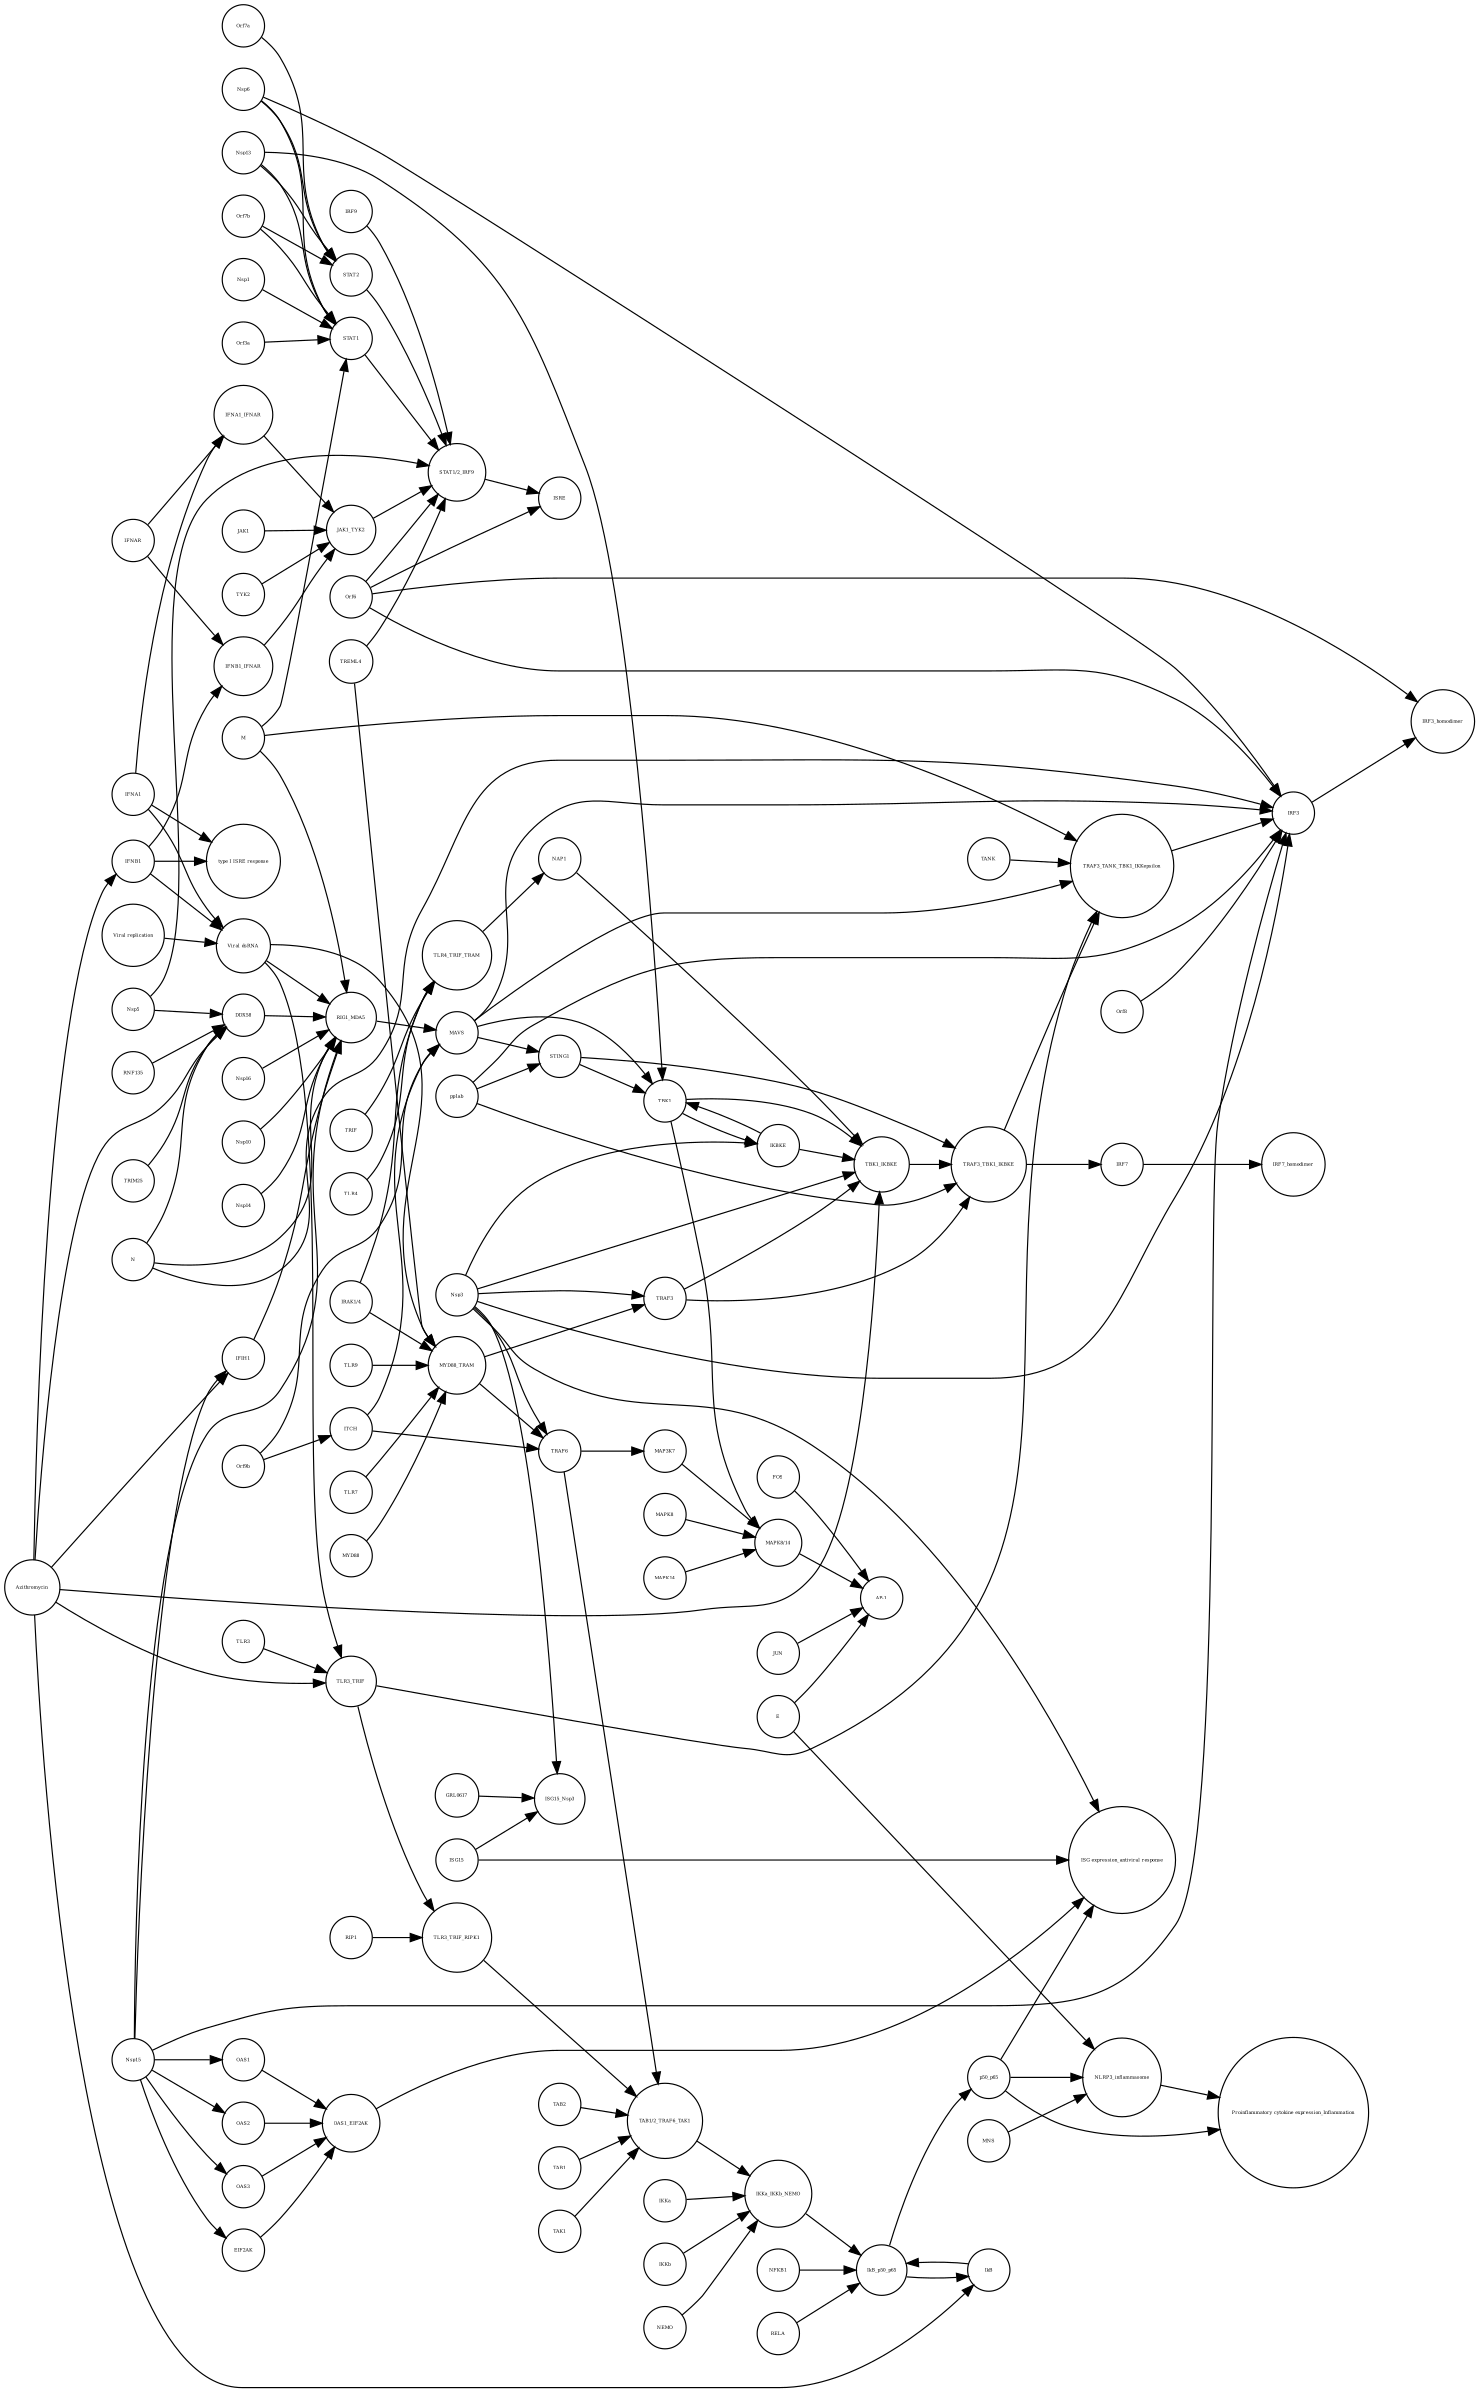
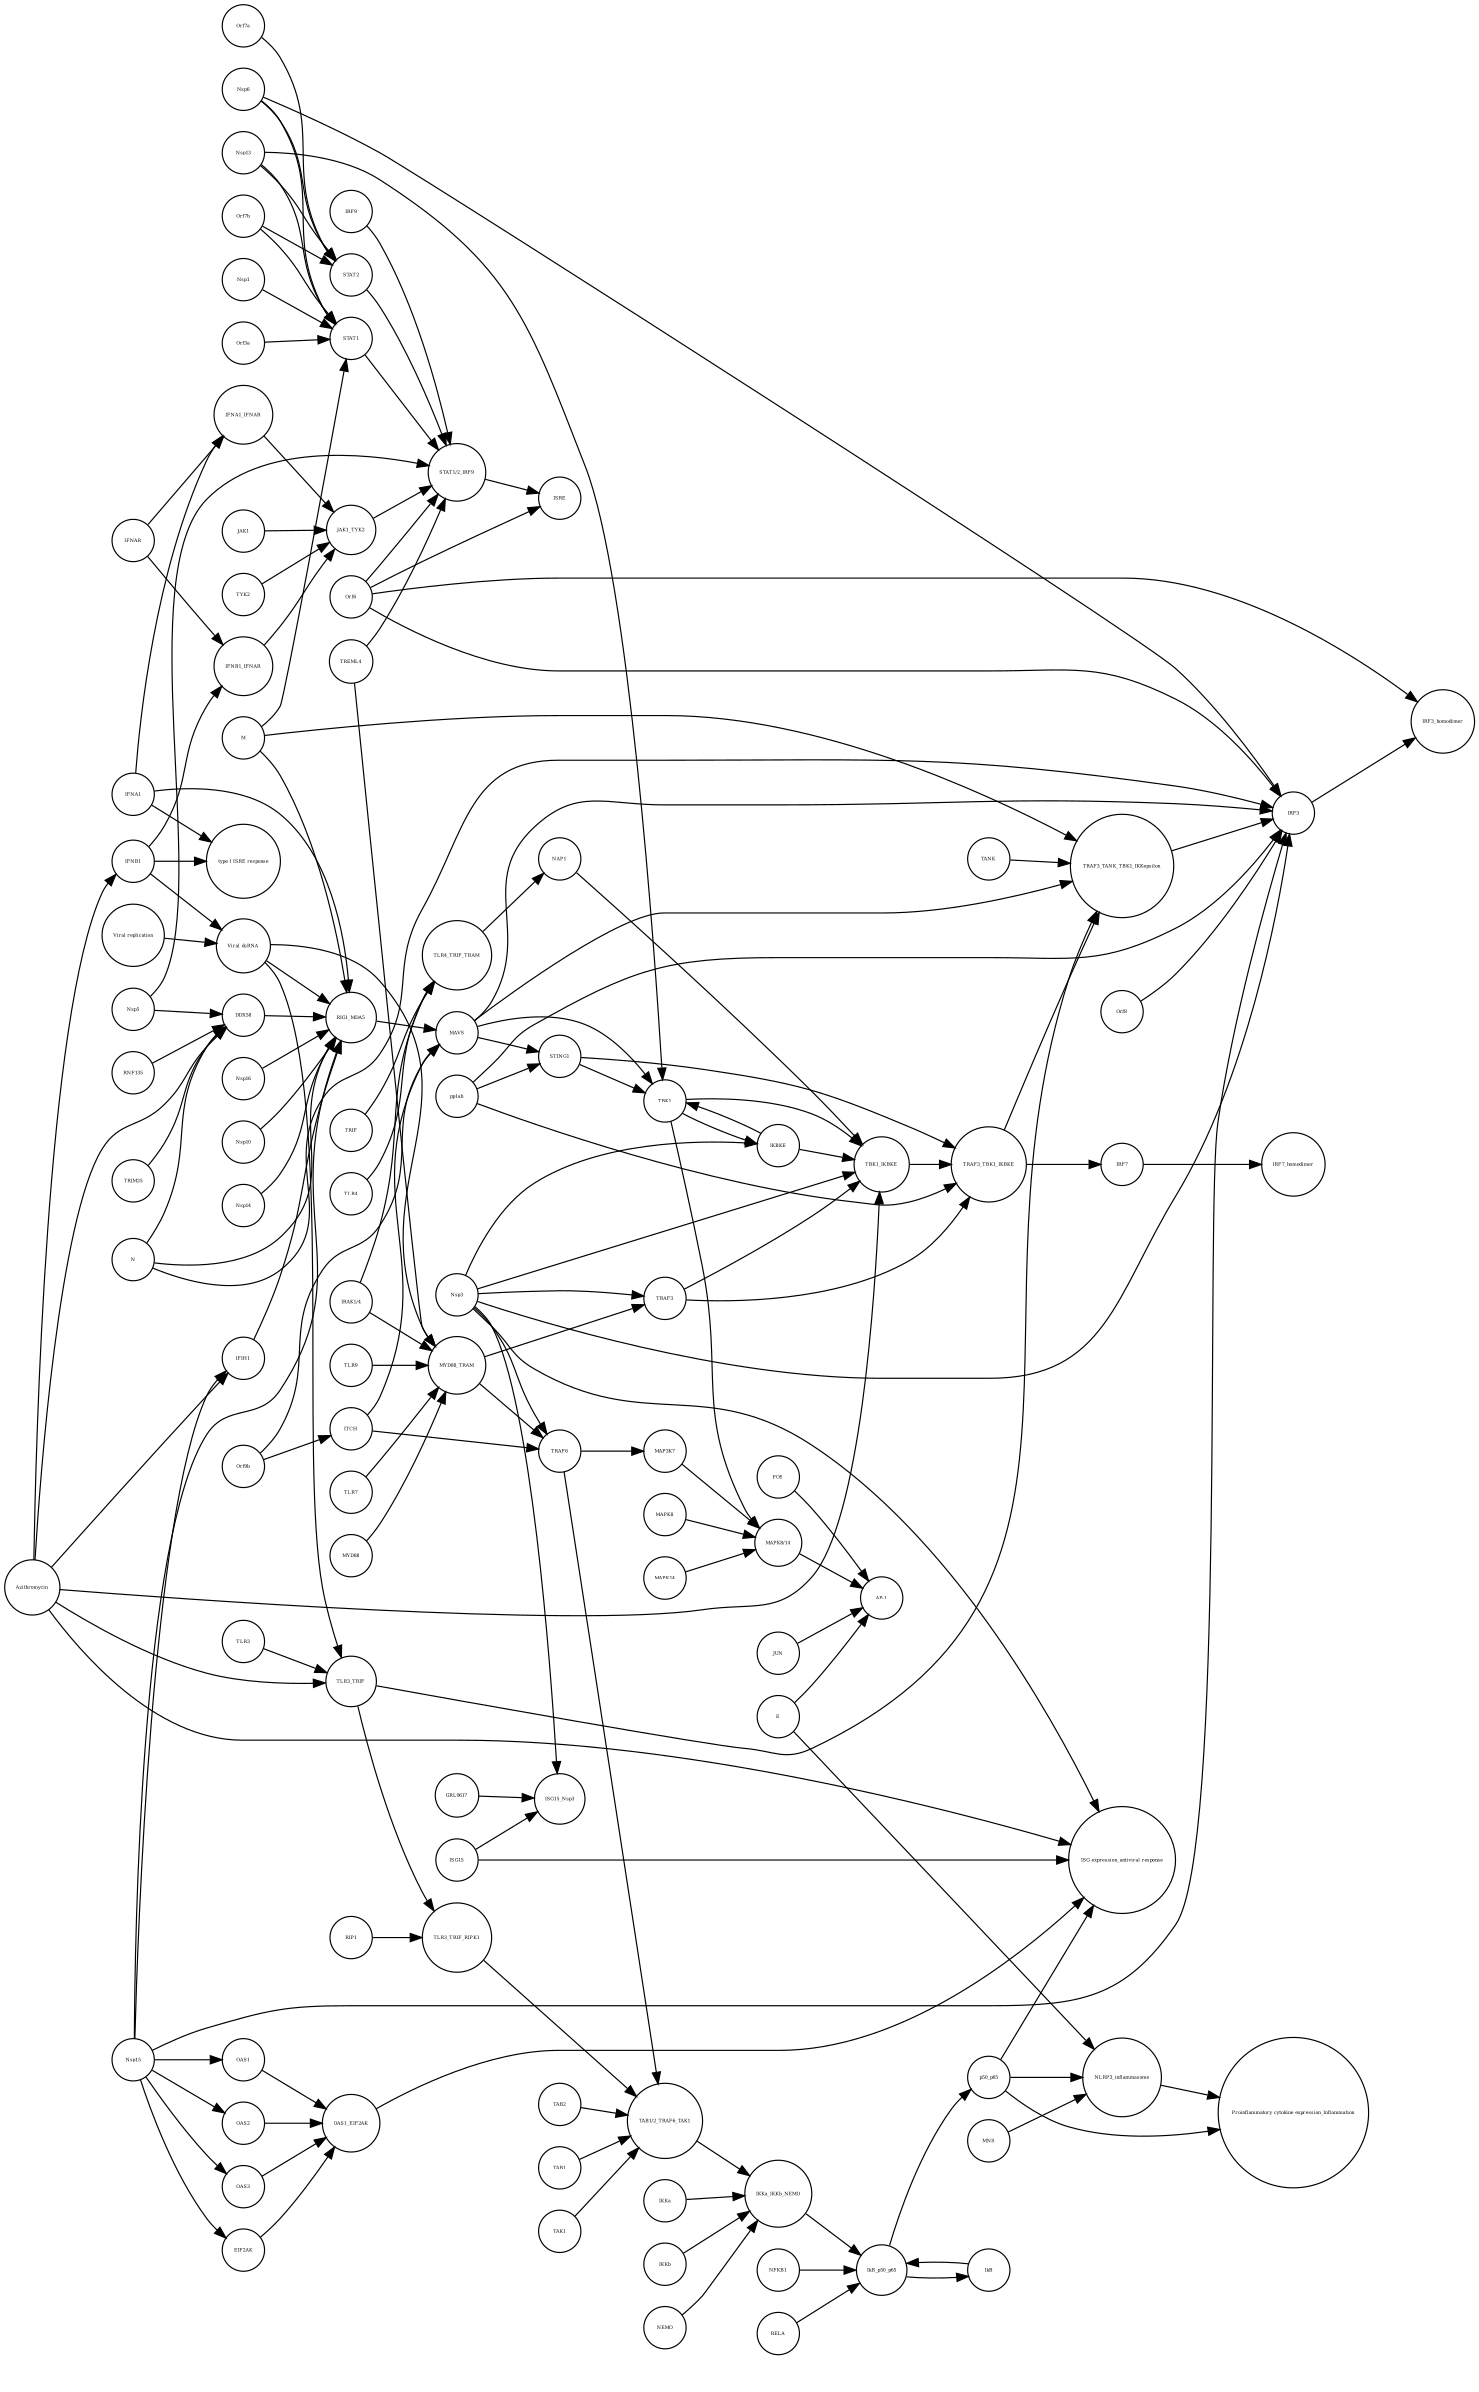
edge "IFNA1" -> "Viral dsRNA": now "IFNA1" -> "RIG1_MDA5"
edge "Azithromycin" -> "IkB": now "Azithromycin" -> "ISG expression_antiviral response"
